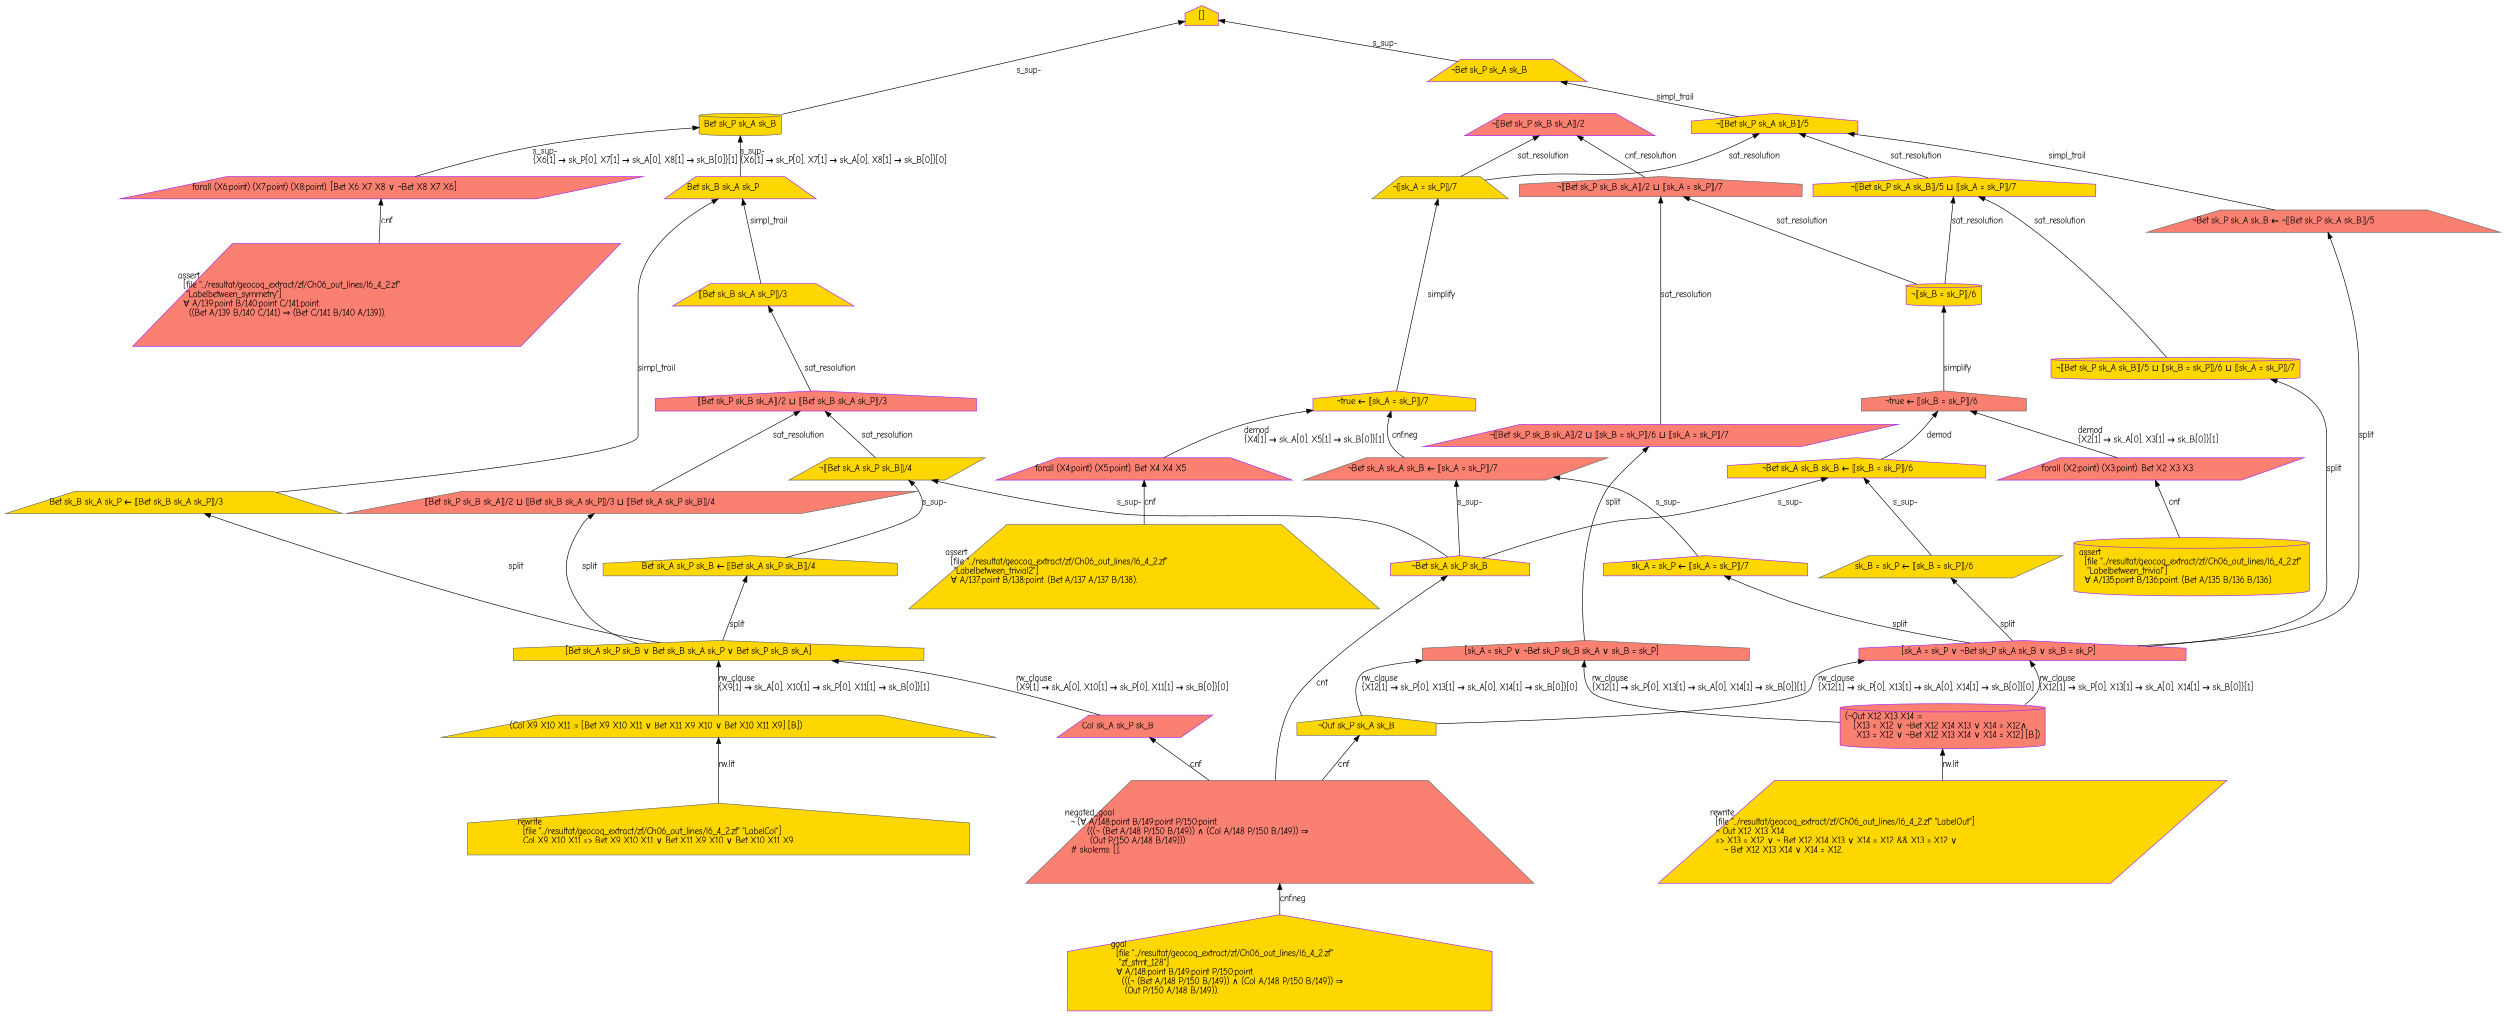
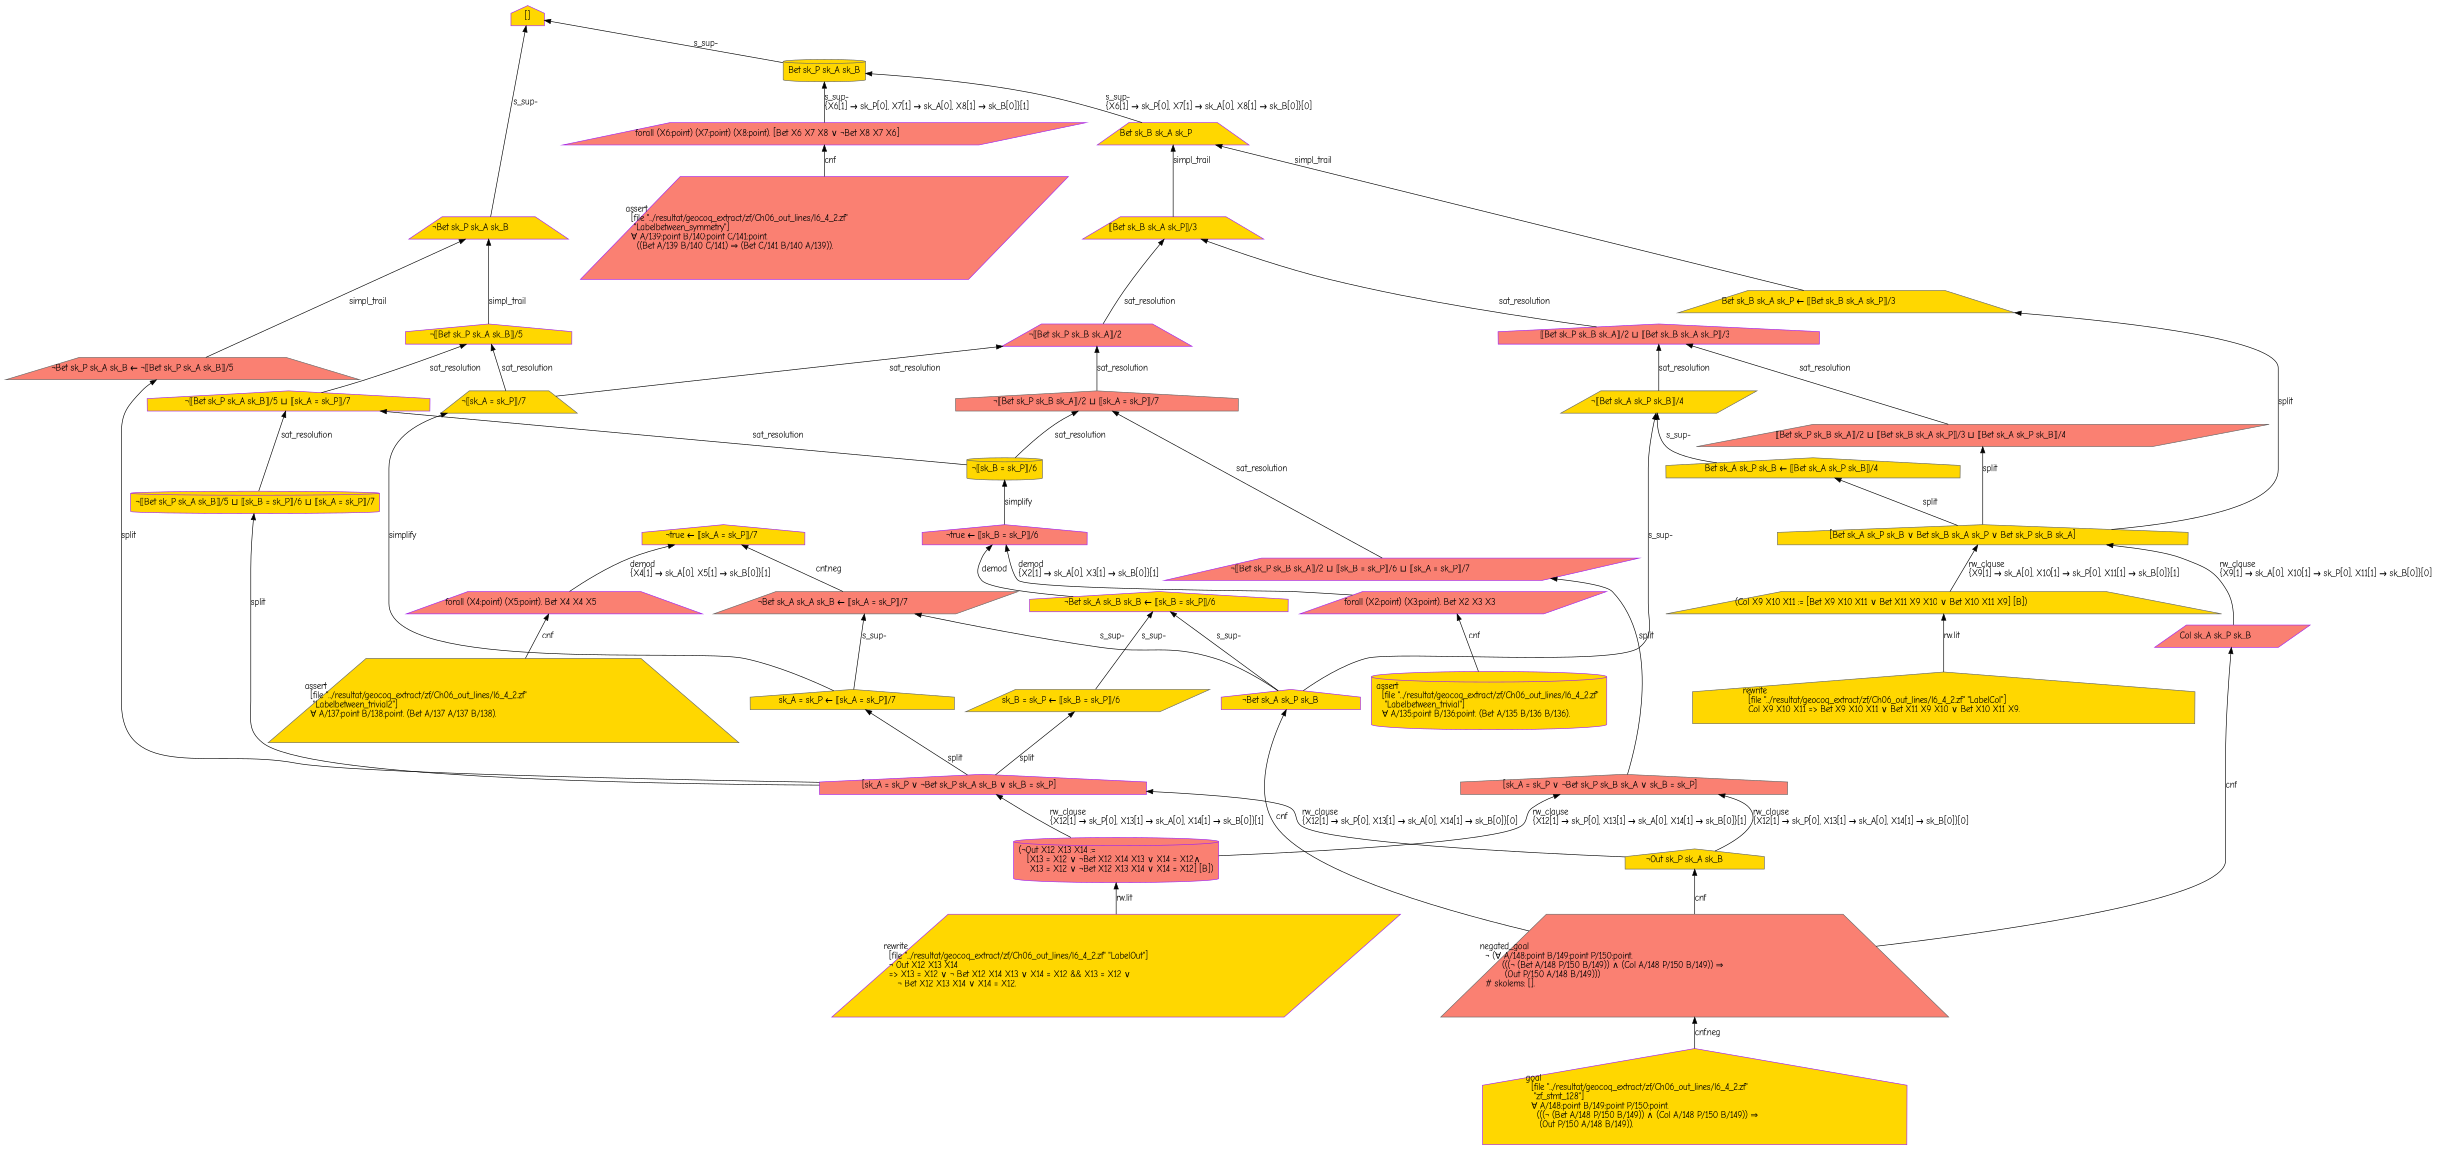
edge "¬⟦Bet sk_P sk_B sk_A⟧/2 ⊔ ⟦sk_A = sk_P⟧/7" -> "¬⟦Bet sk_P sk_B sk_A⟧/2": label "cnf_resolution" -> "sat_resolution"
edge "¬Bet sk_P sk_A sk_B ← ¬⟦Bet sk_P sk_A sk_B⟧/5" -> "¬⟦Bet sk_P sk_A sk_B⟧/5": now "¬Bet sk_P sk_A sk_B ← ¬⟦Bet sk_P sk_A sk_B⟧/5" -> "¬Bet sk_P sk_A sk_B"
edge "¬⟦Bet sk_P sk_B sk_A⟧/2" -> "⟦Bet sk_B sk_A sk_P⟧/3": added, label "sat_resolution"
node "¬⟦sk_B = sk_P⟧/6": color purple -> gray40
edge "¬true ← ⟦sk_A = sk_P⟧/7" -> "¬⟦sk_A = sk_P⟧/7": now "sk_A = sk_P ← ⟦sk_A = sk_P⟧/7" -> "¬⟦sk_A = sk_P⟧/7"
node "¬true ← ⟦sk_B = sk_P⟧/6": color gray40 -> purple
node "sk_A = sk_P ← ⟦sk_A = sk_P⟧/7": color purple -> gray40
